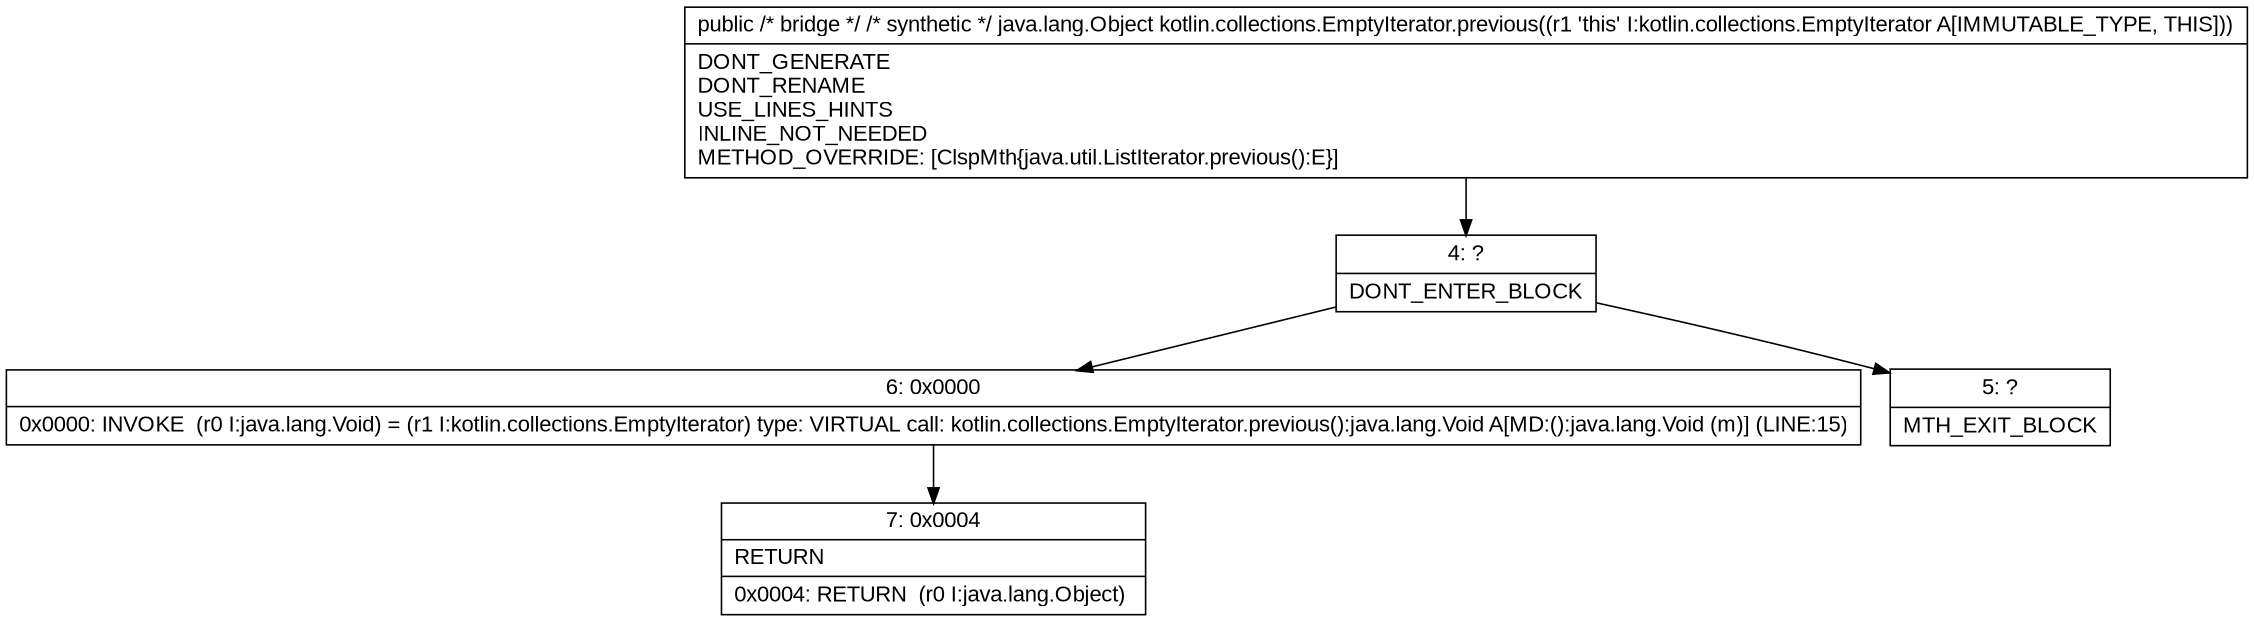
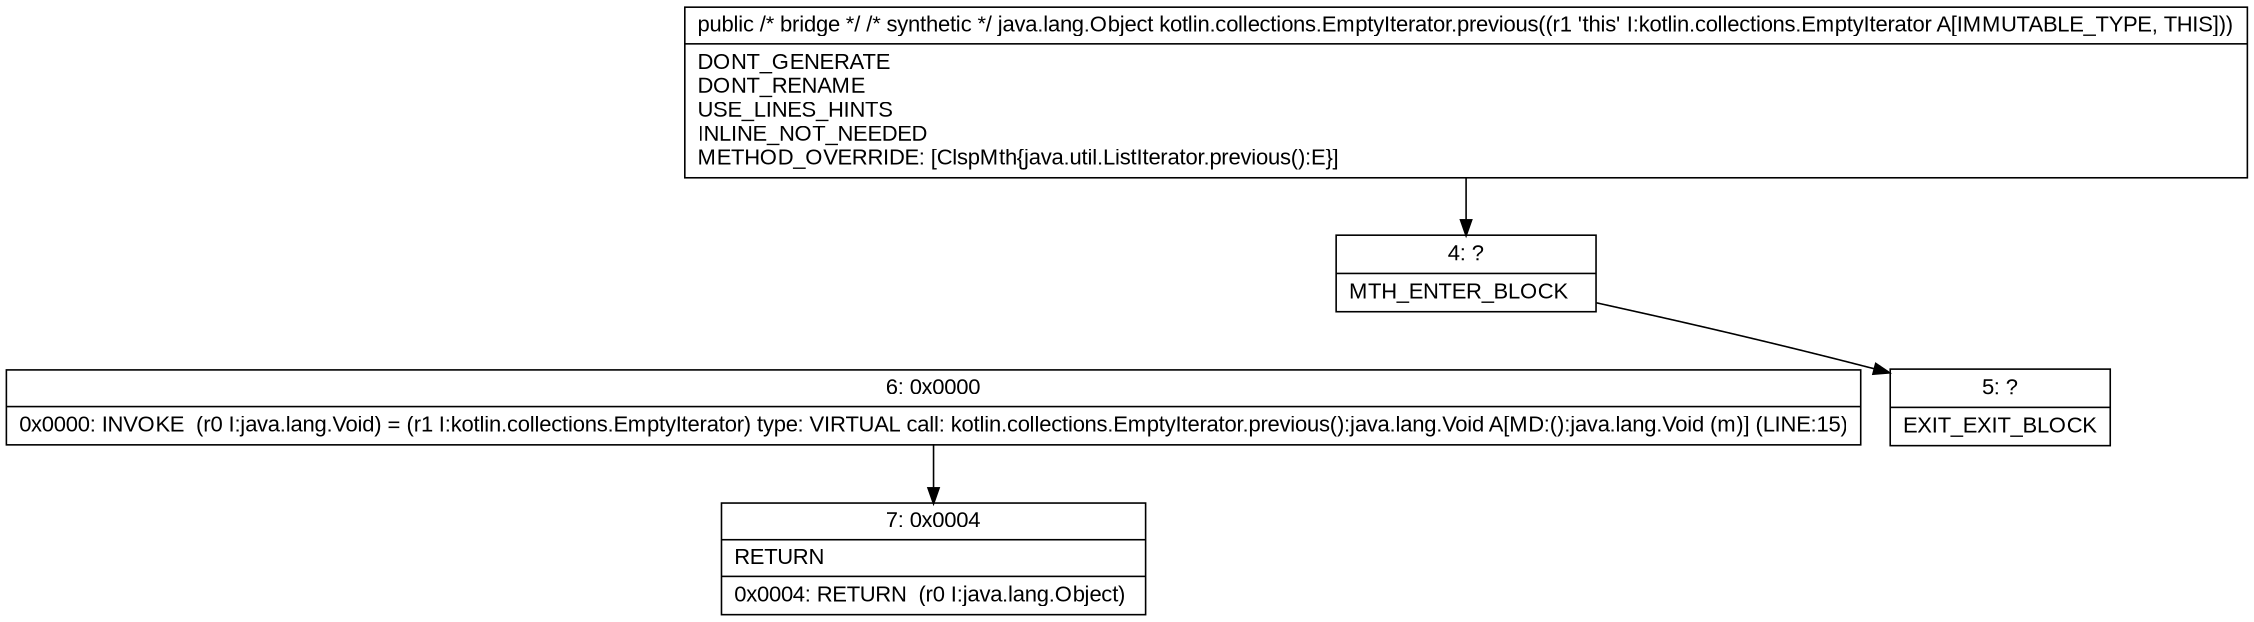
node "4: ?": text "DONT_ENTER_BLOCK" -> "MTH_ENTER_BLOCK"
edge "4: ?" -> "6: 0x0000": removed
node "5: ?": text "MTH_EXIT_BLOCK" -> "EXIT_EXIT_BLOCK"
